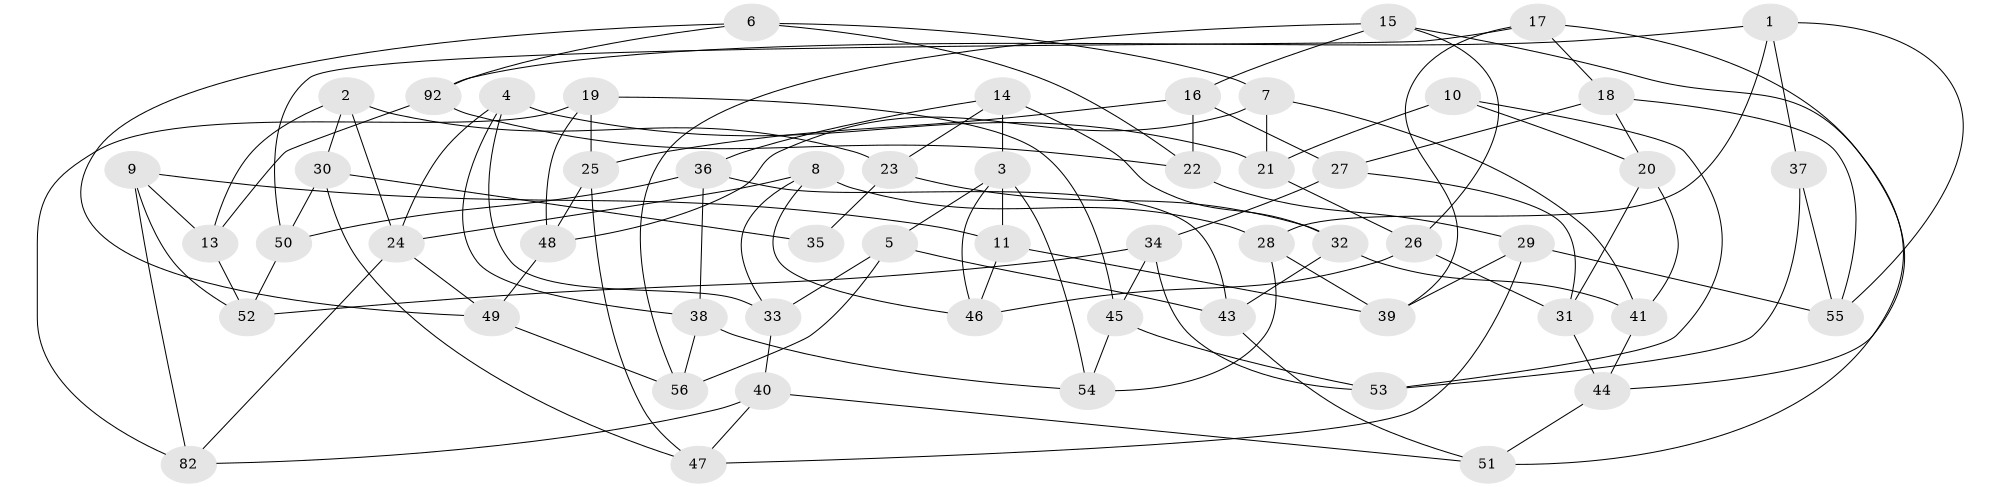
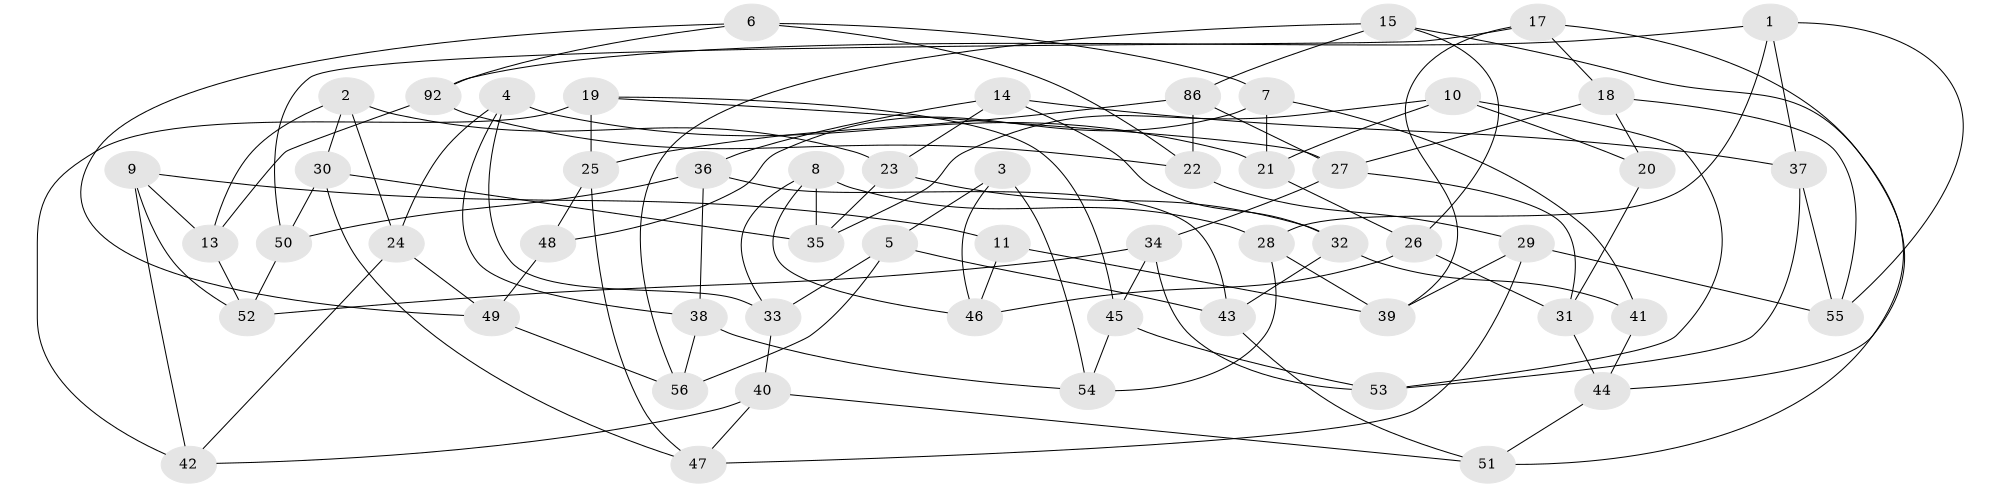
node "16": label "16" -> "86"
edge "10" -- "35": added
edge "14" -- "3": now "14" -- "37"
edge "19" -- "48": now "19" -- "27"
edge "3" -- "11": removed
edge "8" -- "24": now "8" -- "35"
edge "20" -- "41": removed
node "82": label "82" -> "42"
